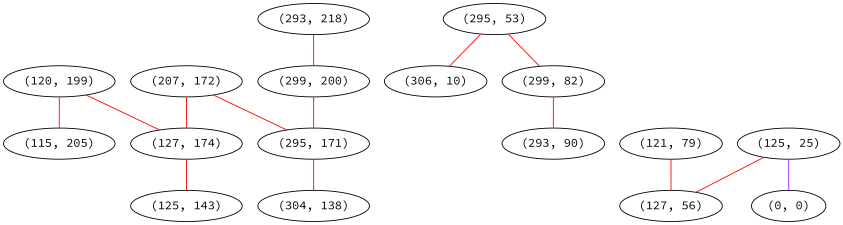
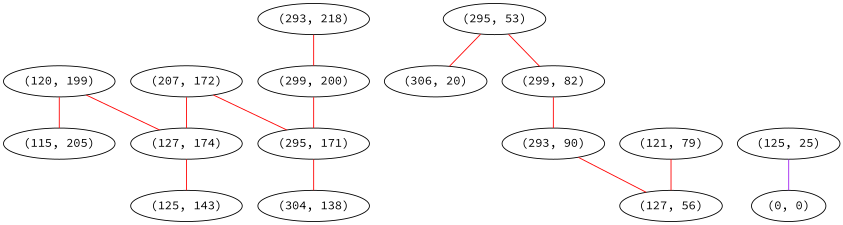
node "(306, 10)": label "(306, 10)" -> "(306, 20)"
edge "(125, 25)" -- "(127, 56)": now "(293, 90)" -- "(127, 56)"
